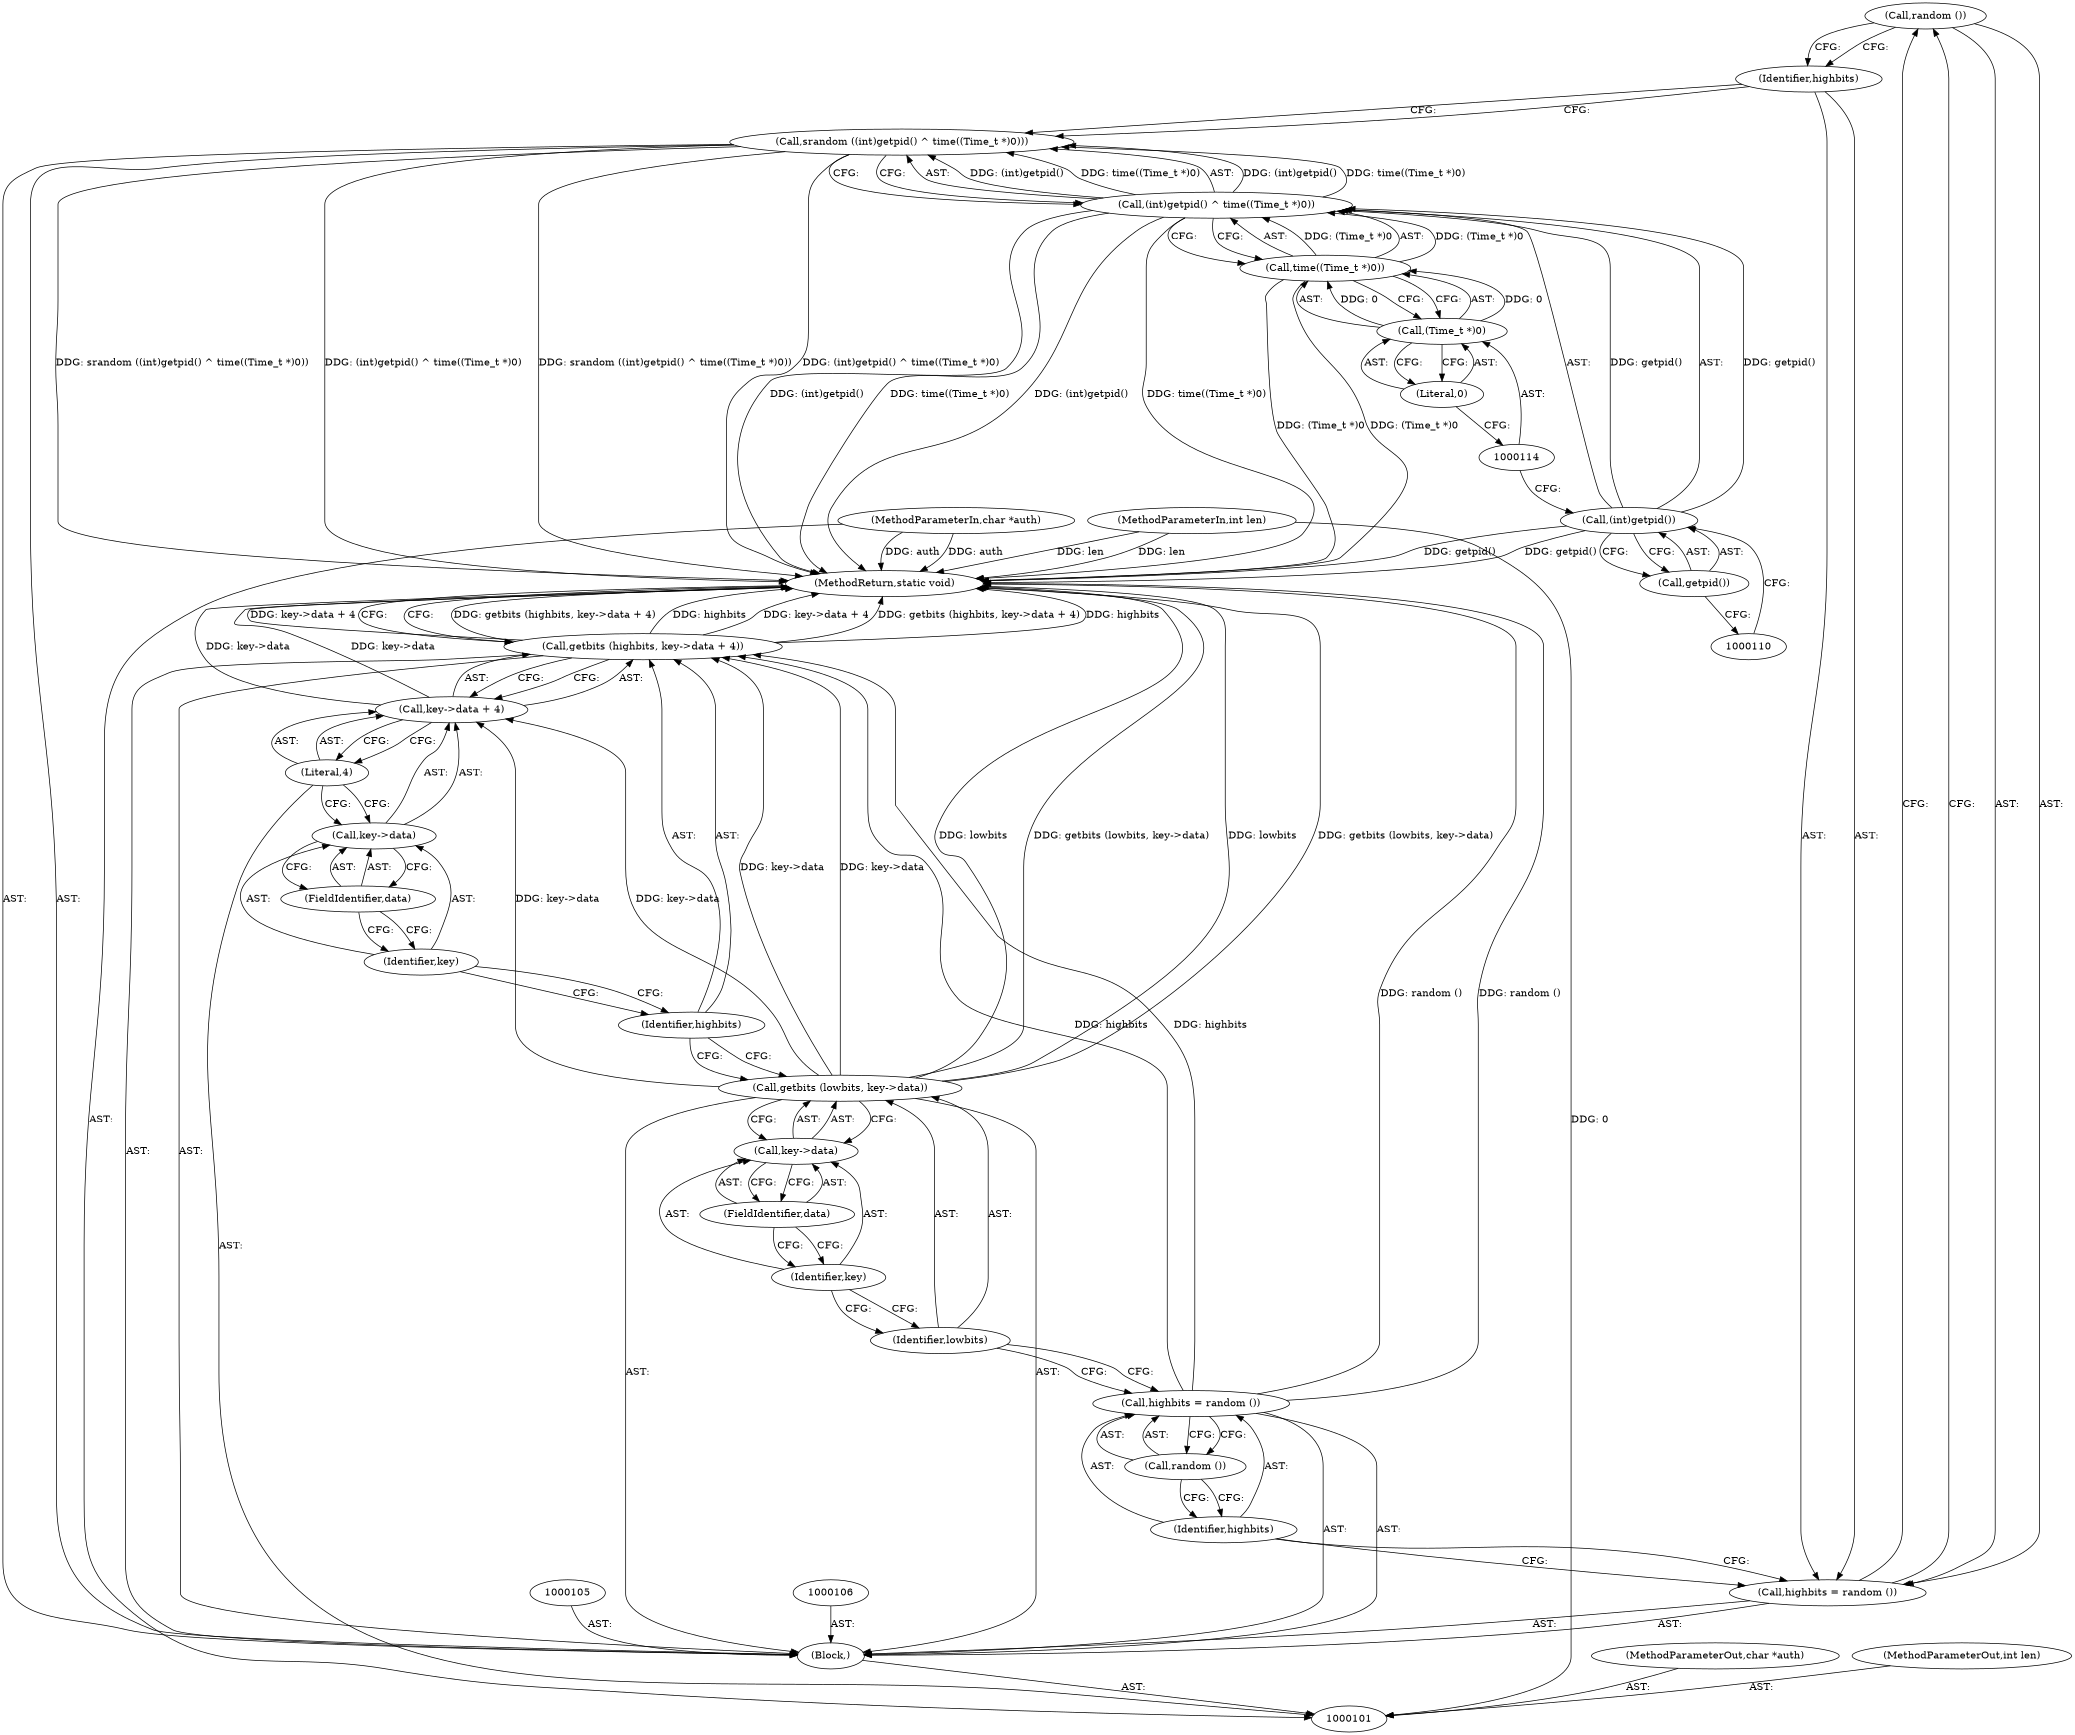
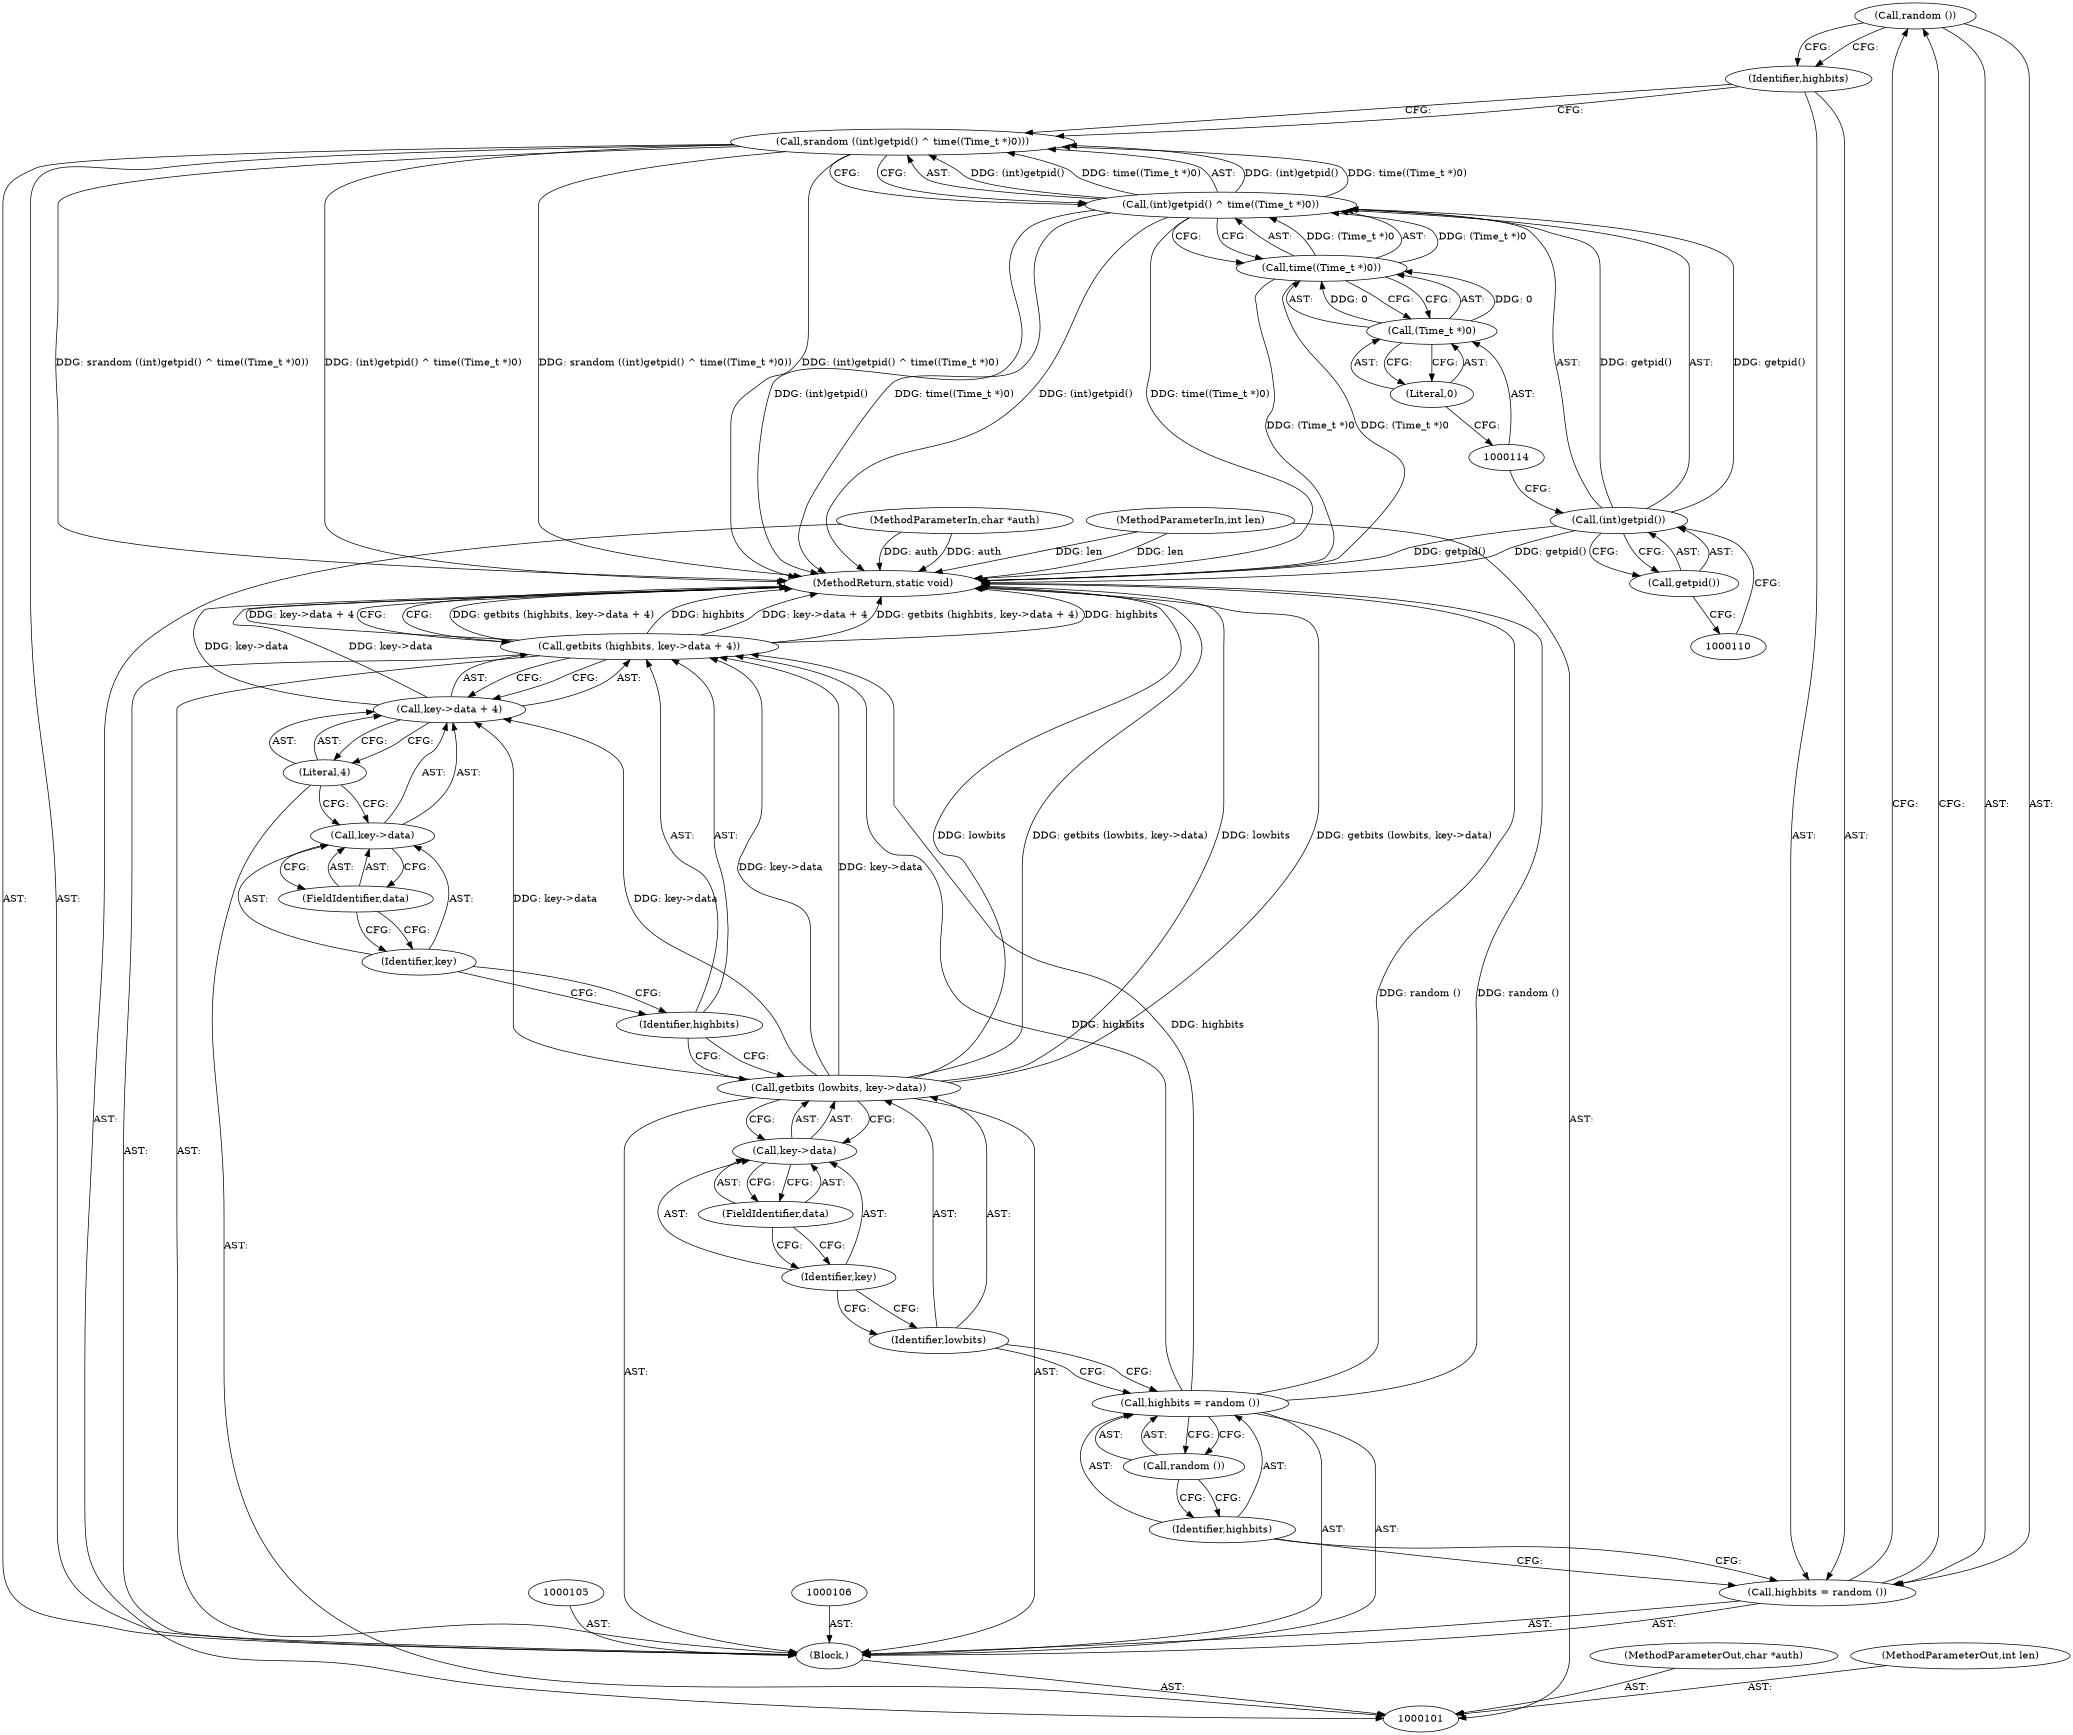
edge "(MethodParameterIn,int len)" -> "1000101": label "DDG: 0" -> "AST: "
